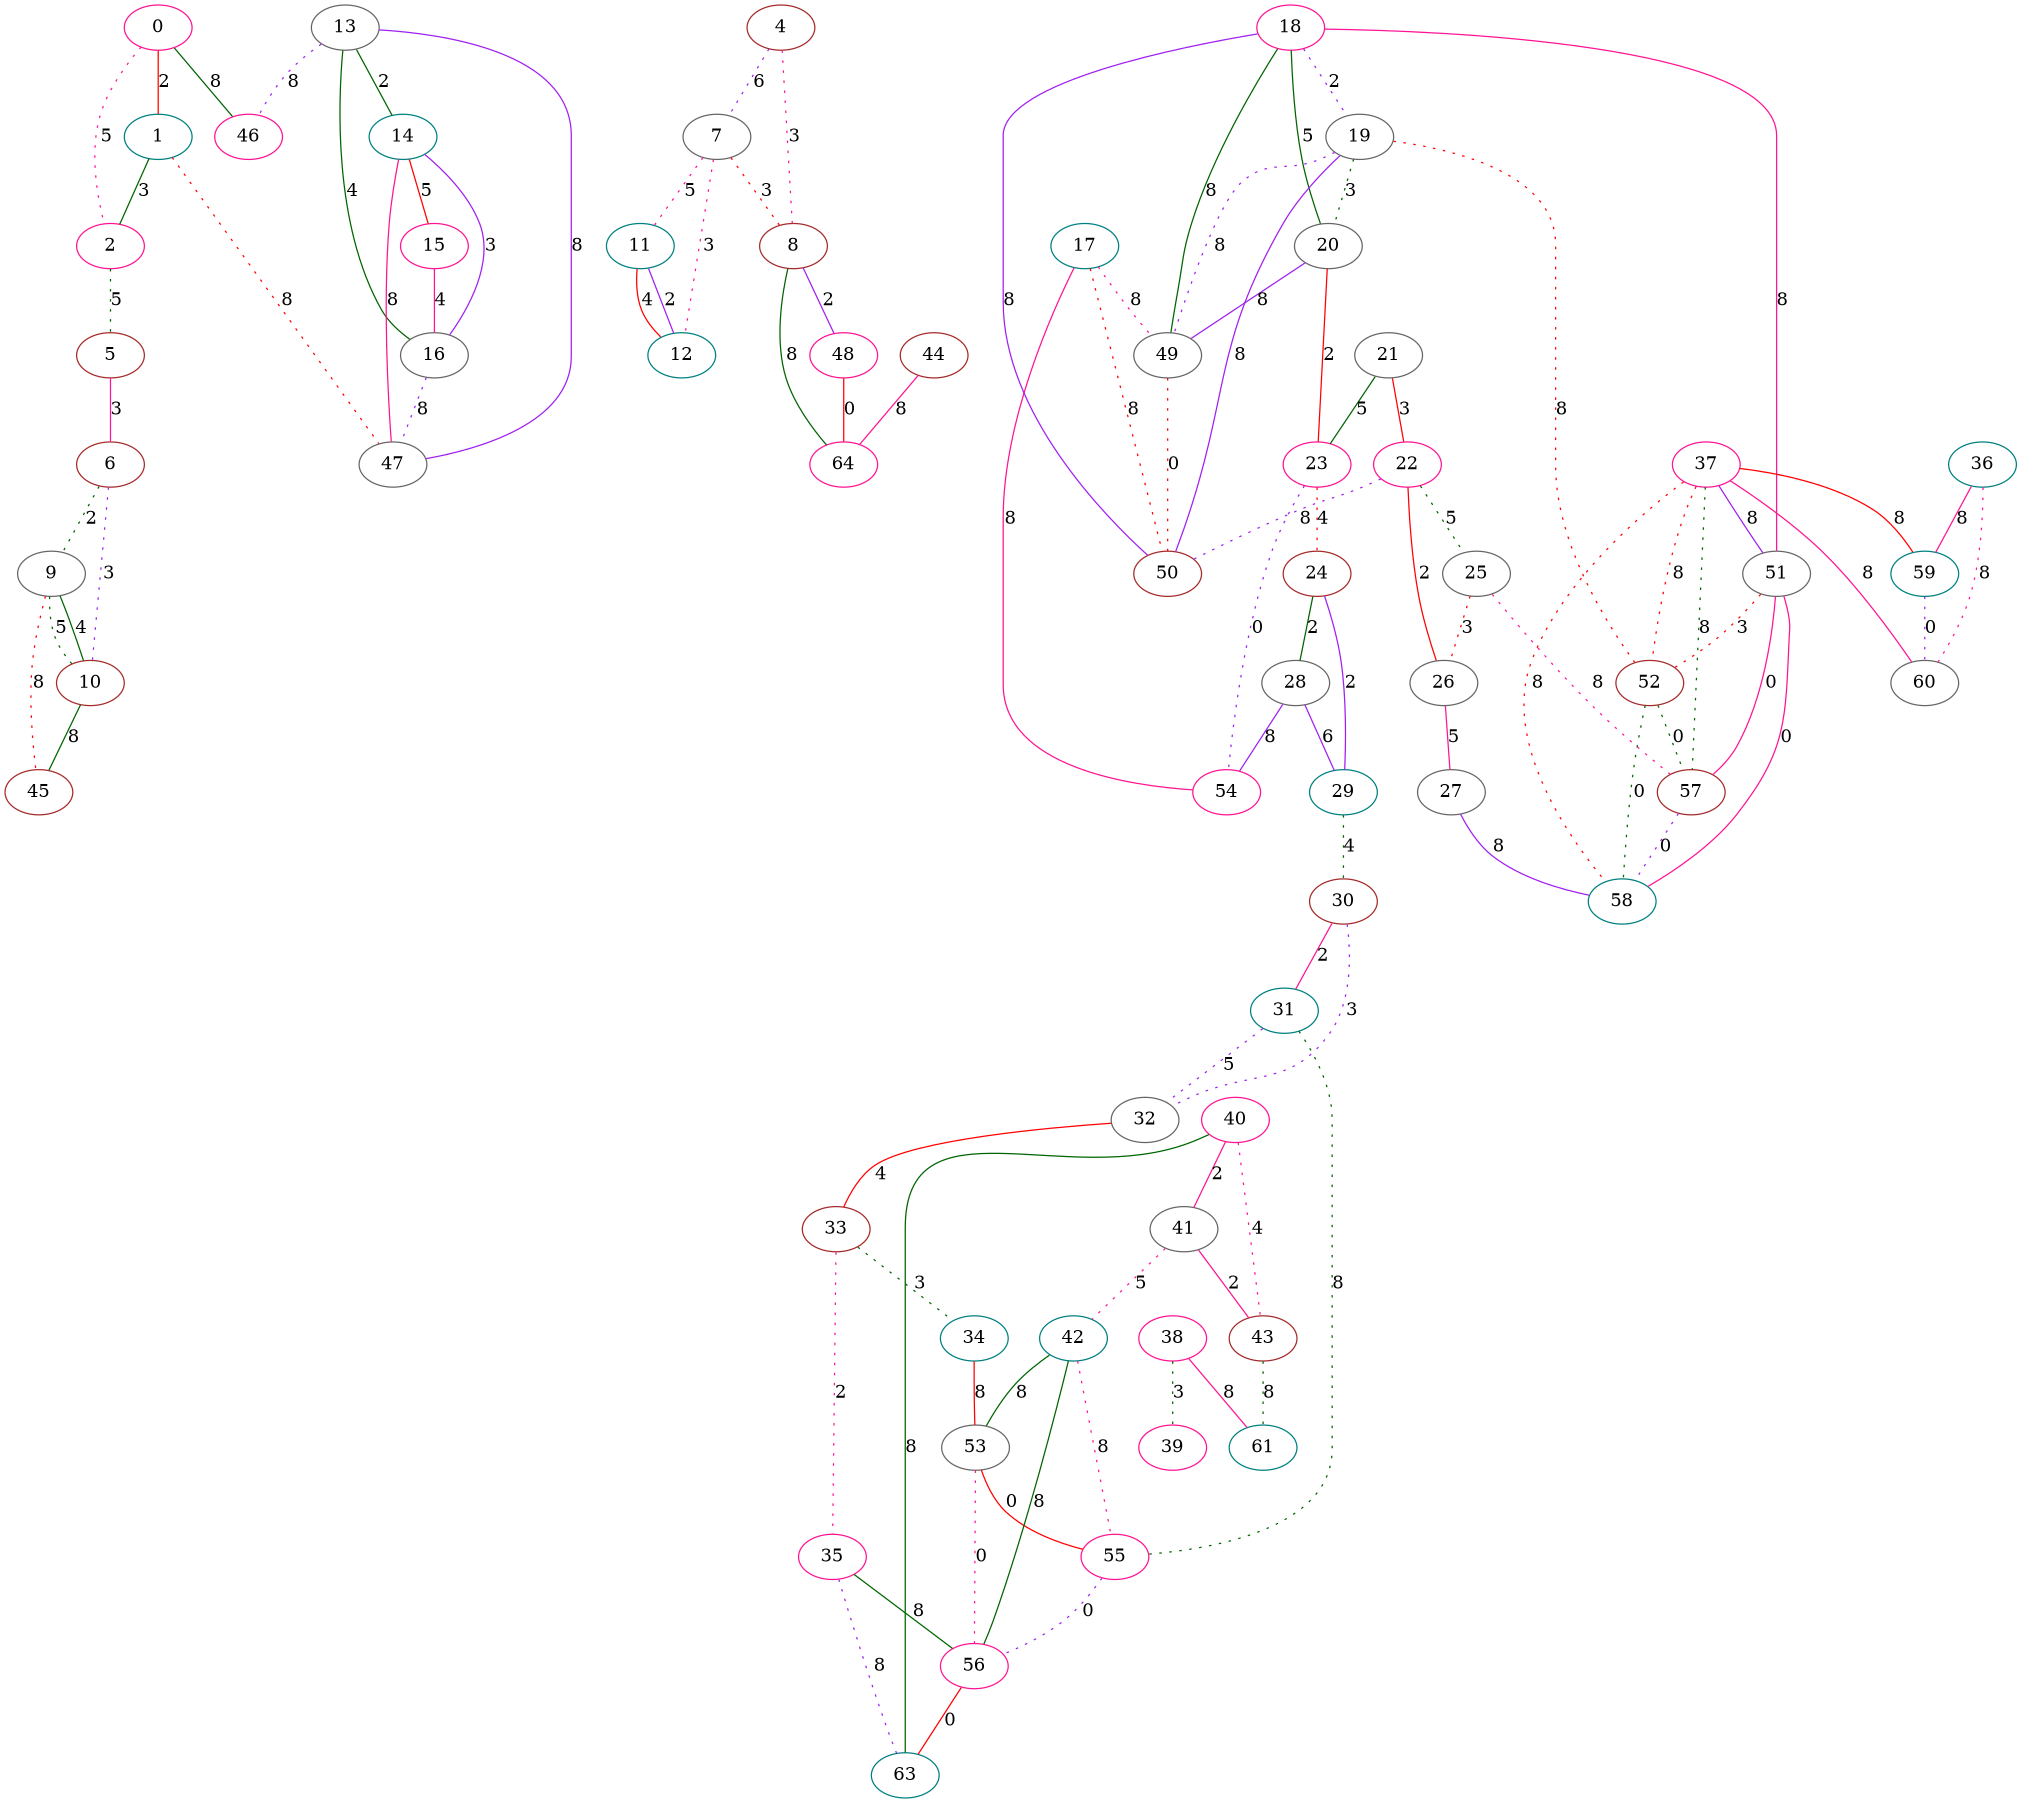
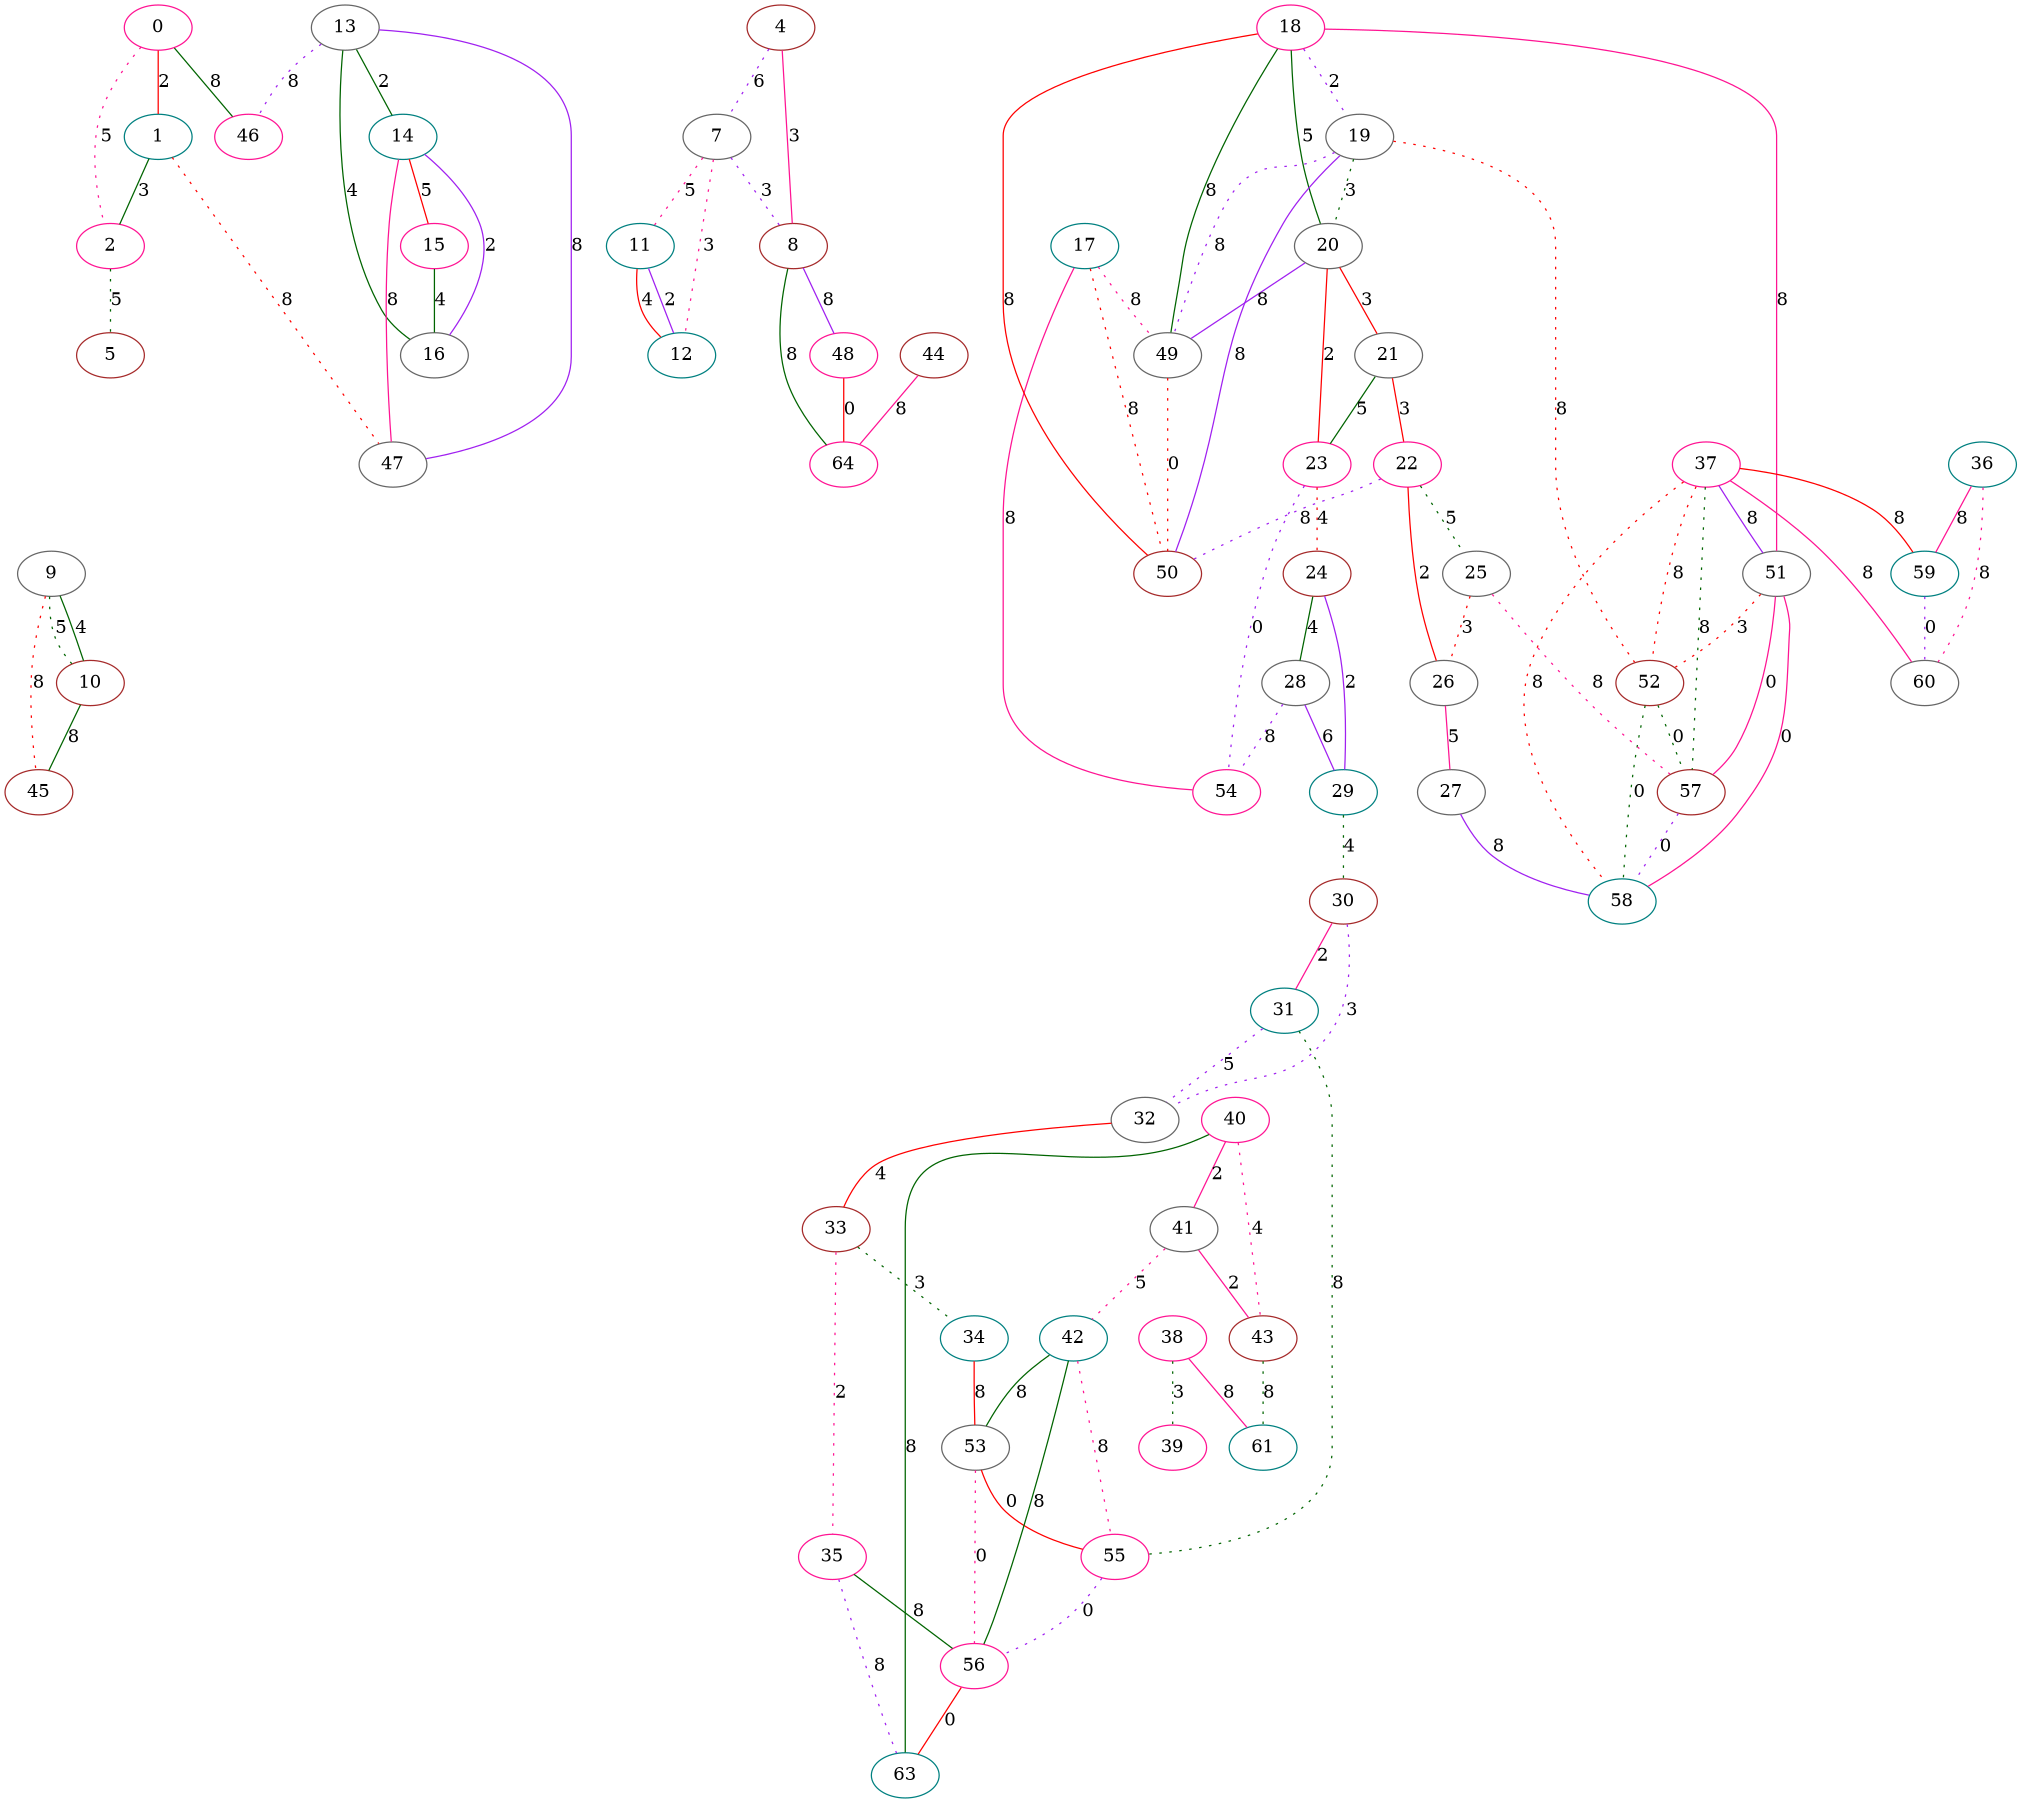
edge "4" -- "8": style dotted -> solid
edge "7" -- "8": color red -> purple
edge "18" -- "50": color purple -> red
edge "14" -- "16": label "3" -> "2"
edge "15" -- "16": color deeppink -> darkgreen
edge "8" -- "48": label "2" -> "8"
edge "20" -- "21": added, label "3"
edge "16" -- "47": removed, label "8"
node "6": removed
edge "24" -- "28": label "2" -> "4"
edge "28" -- "54": style solid -> dotted
